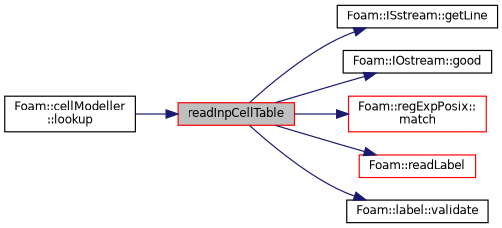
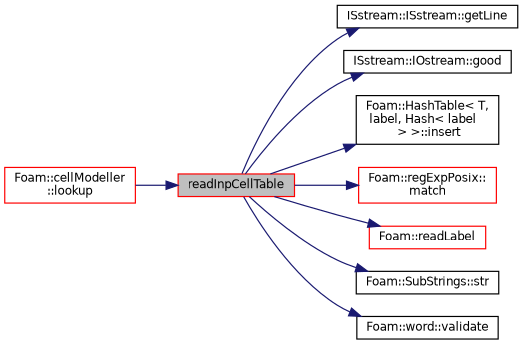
node "Foam::ISstream::getLine": label "Foam::ISstream::getLine" -> "ISstream::ISstream::getLine"
node "Foam::IOstream::good": label "Foam::IOstream::good" -> "ISstream::IOstream::good"
node "Foam::cellModeller ::lookup": color black -> red
node "Foam::HashTable< T, label, Hash< label > >::insert": added
node "Foam::label::validate": label "Foam::label::validate" -> "Foam::word::validate"
node "Foam::SubStrings::str": added
